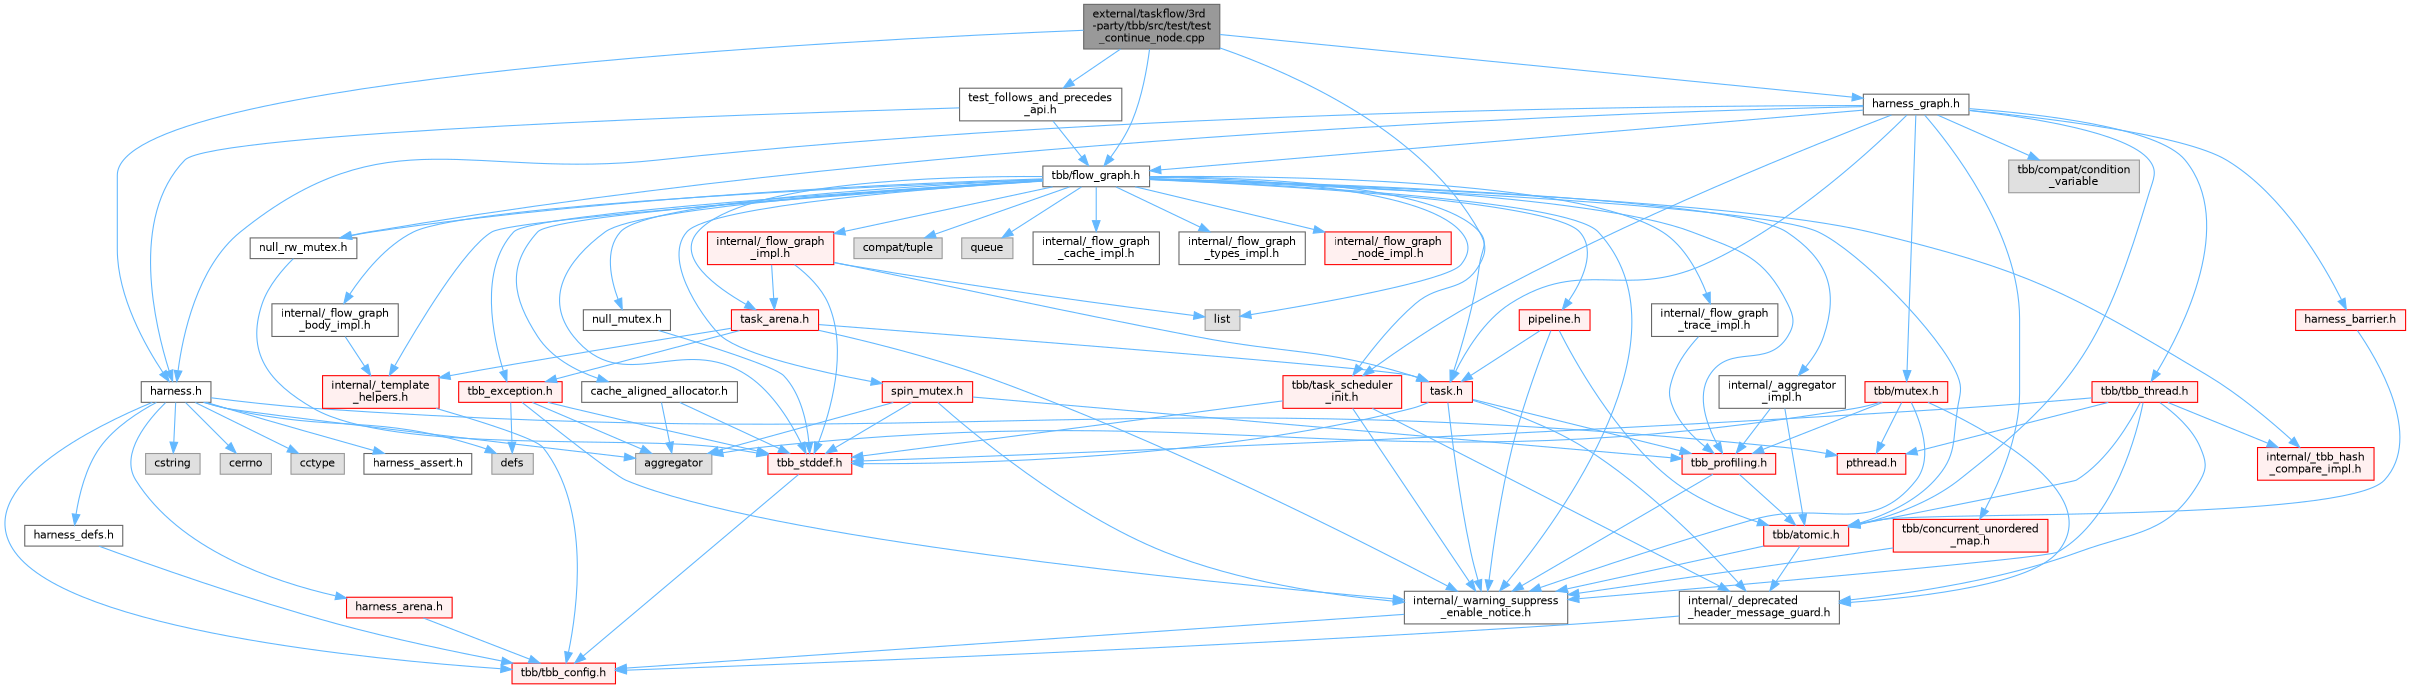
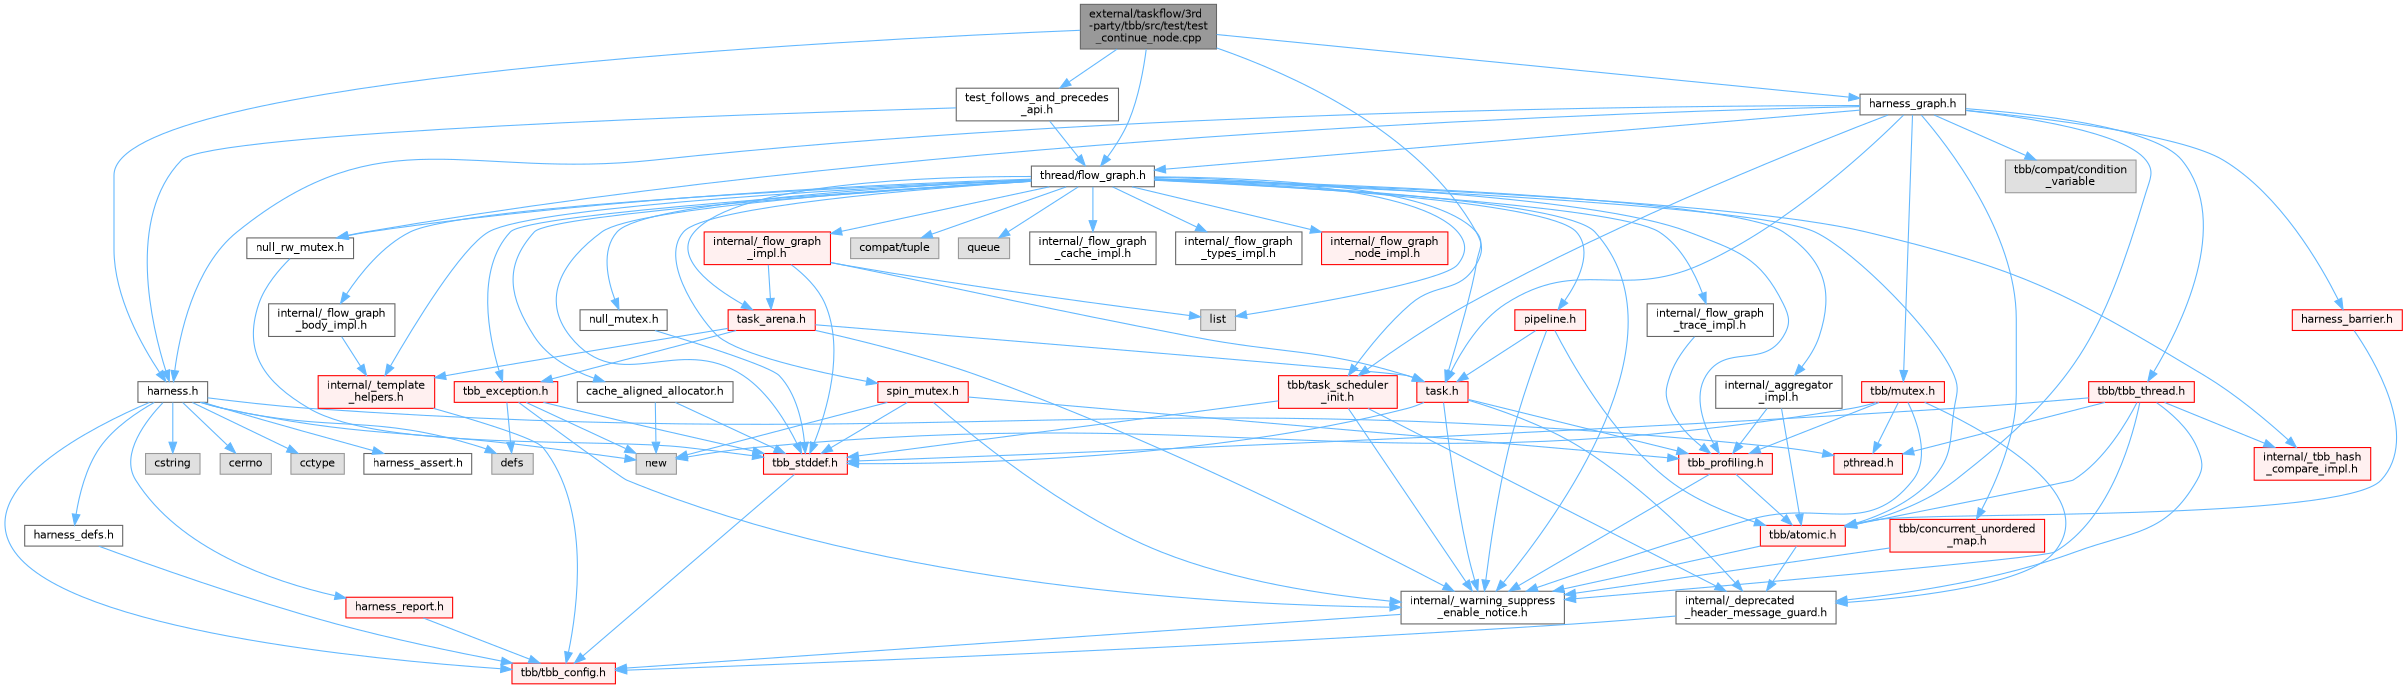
node "tbb/flow_graph.h": label "tbb/flow_graph.h" -> "thread/flow_graph.h"
node "aggregator": label "aggregator" -> "new"
node "harness_arena.h": label "harness_arena.h" -> "harness_report.h"
